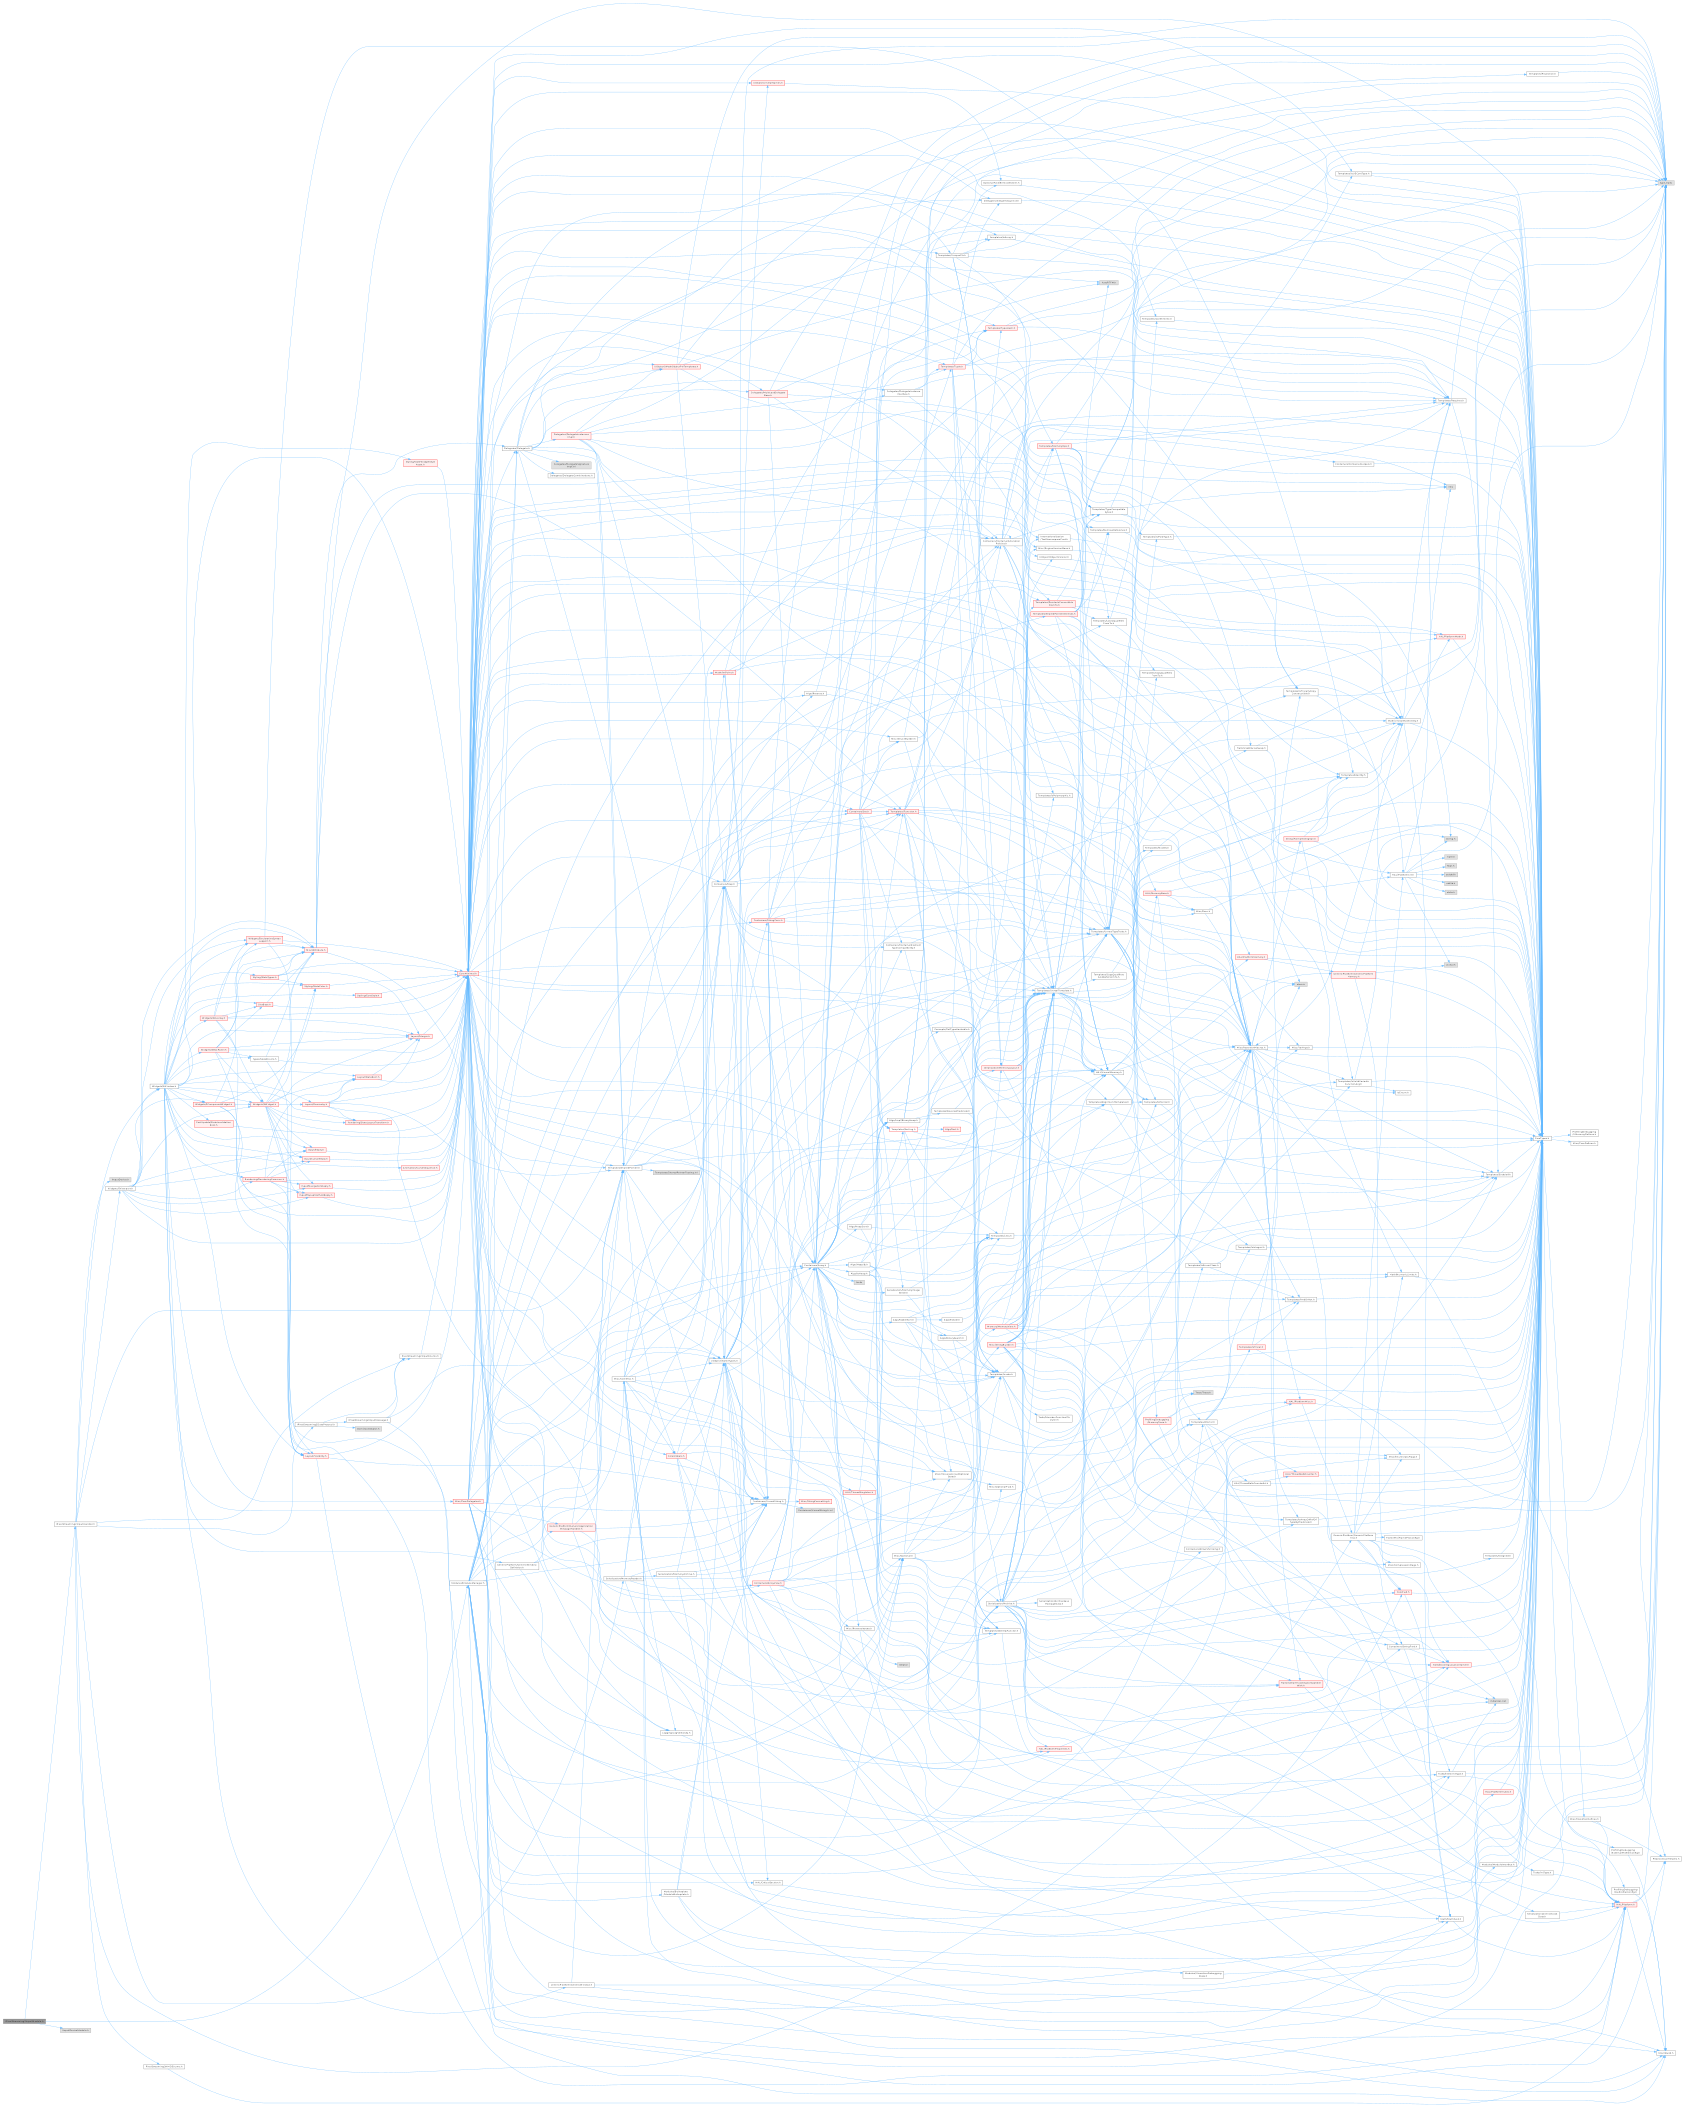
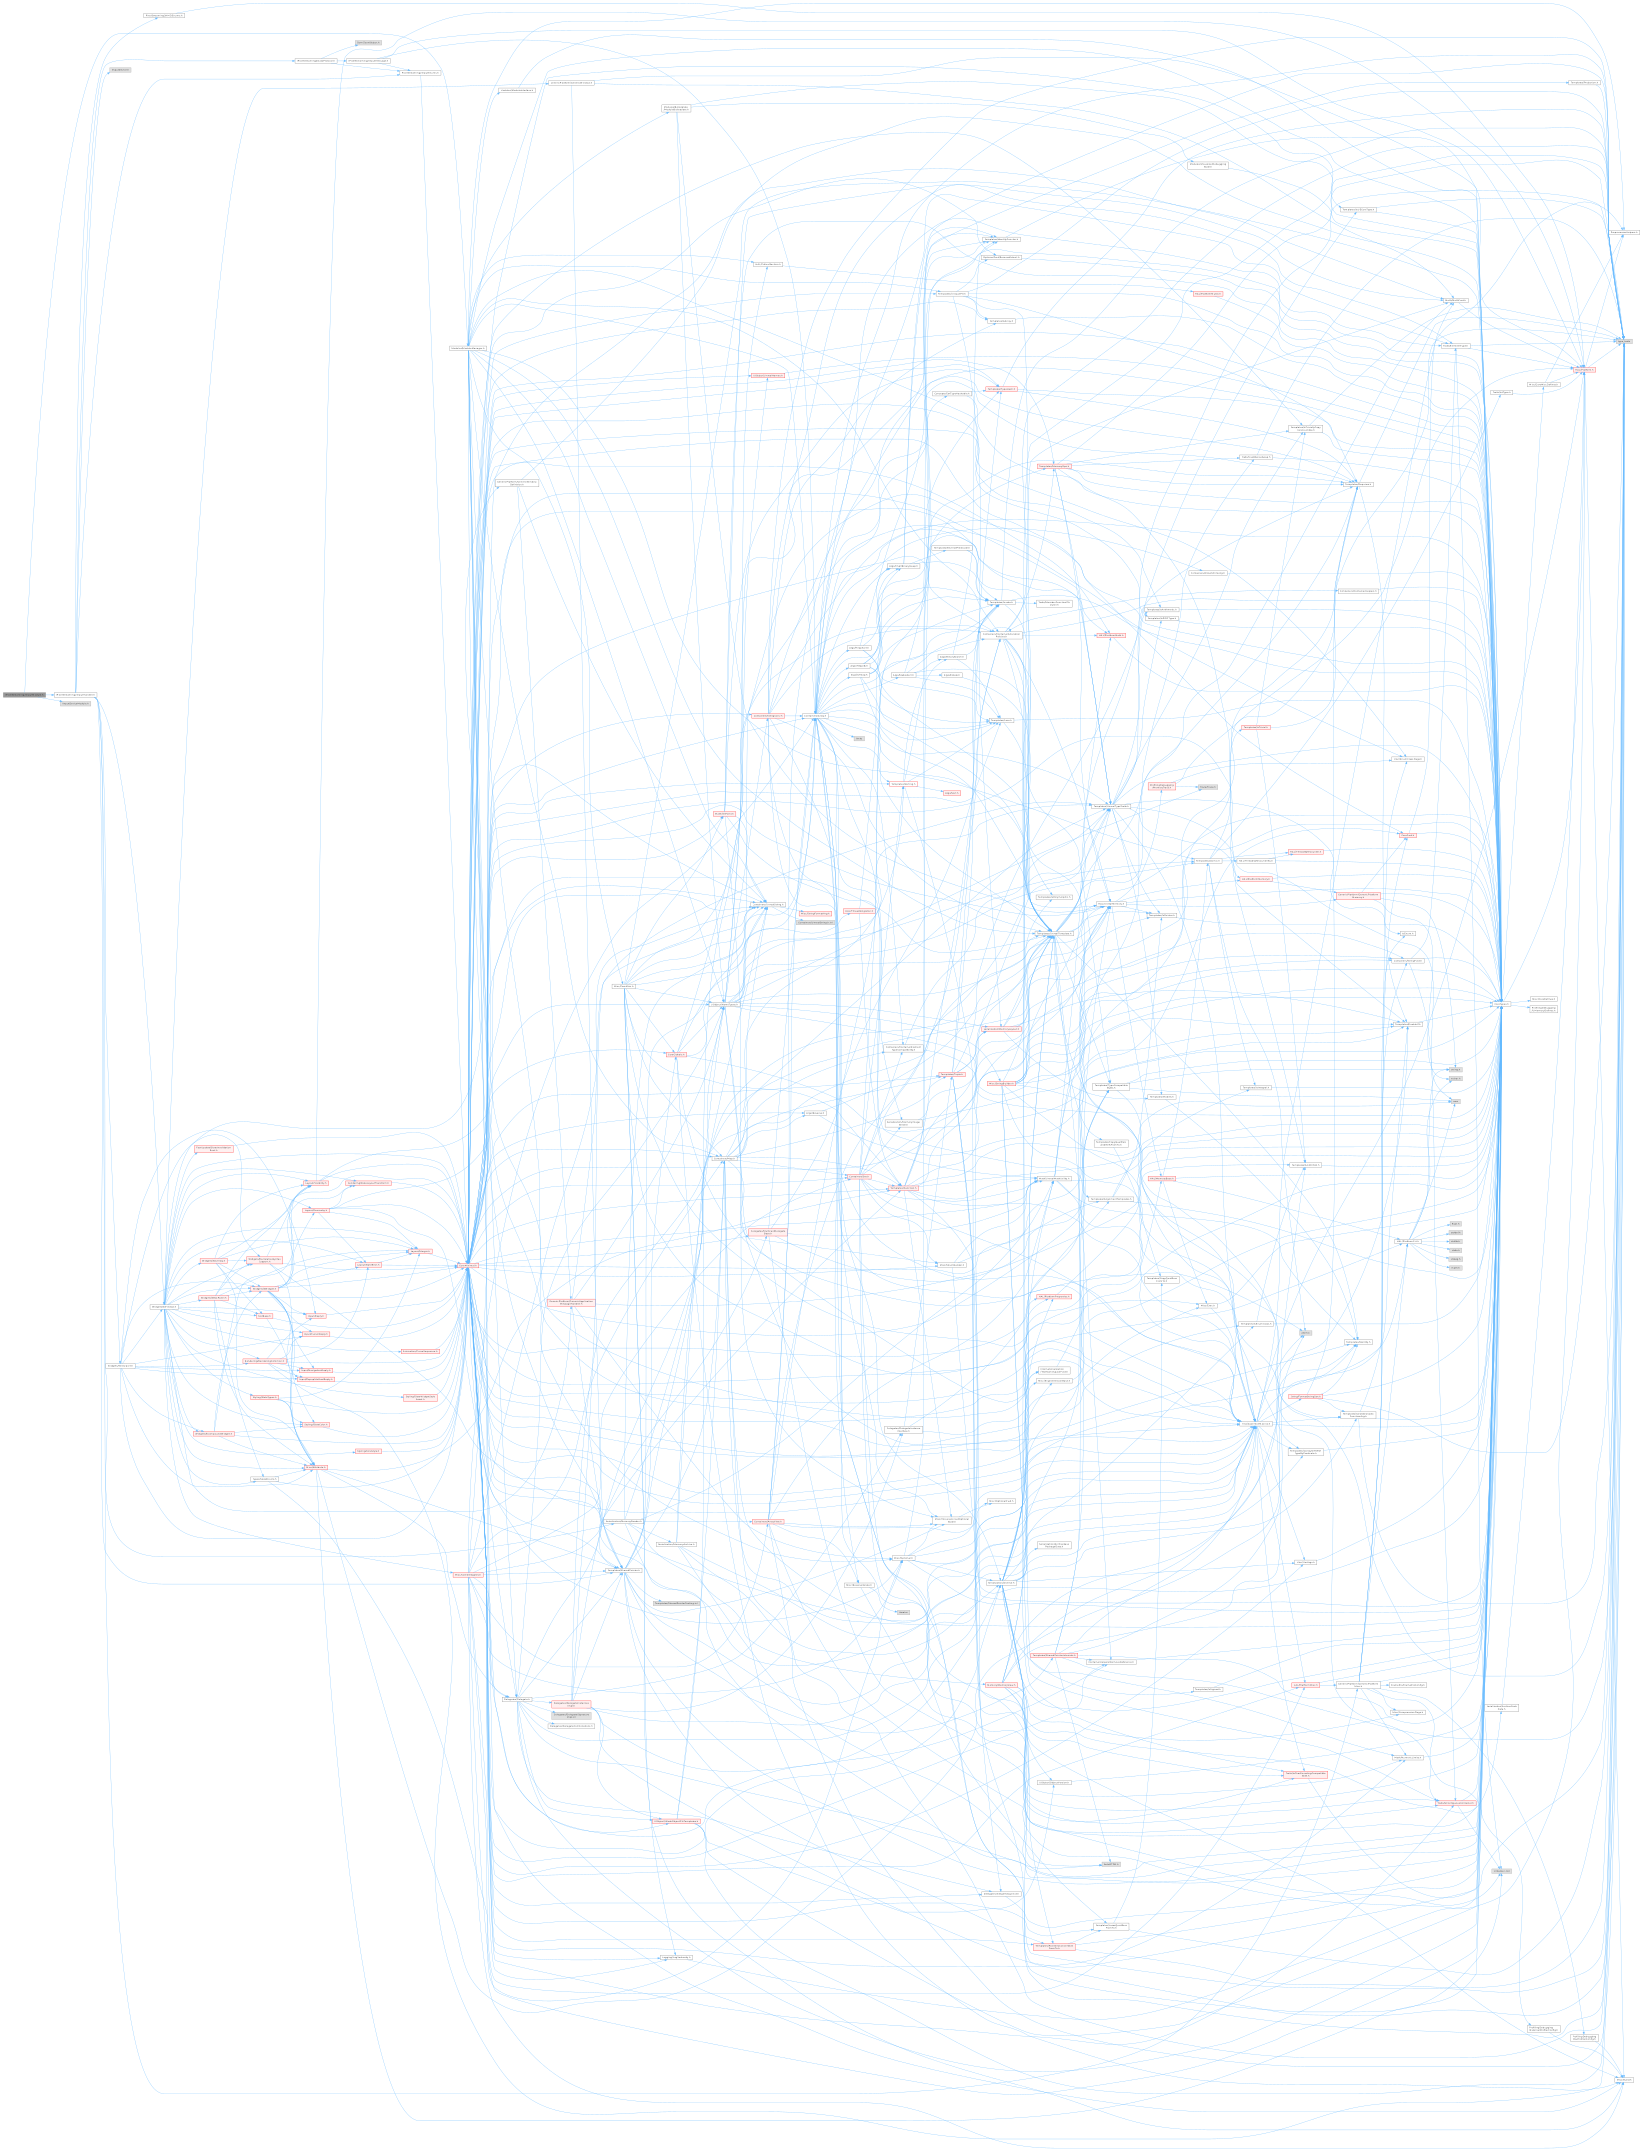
node "Templates/RemoveReference.h": label "Templates/RemoveReference.h" -> "ContainerHelpers/RemoveReference.h"
edge "Templates/Identity.h" -> "Math/UnrealMathUtility.h": reversed
node "stdarg.h": added
